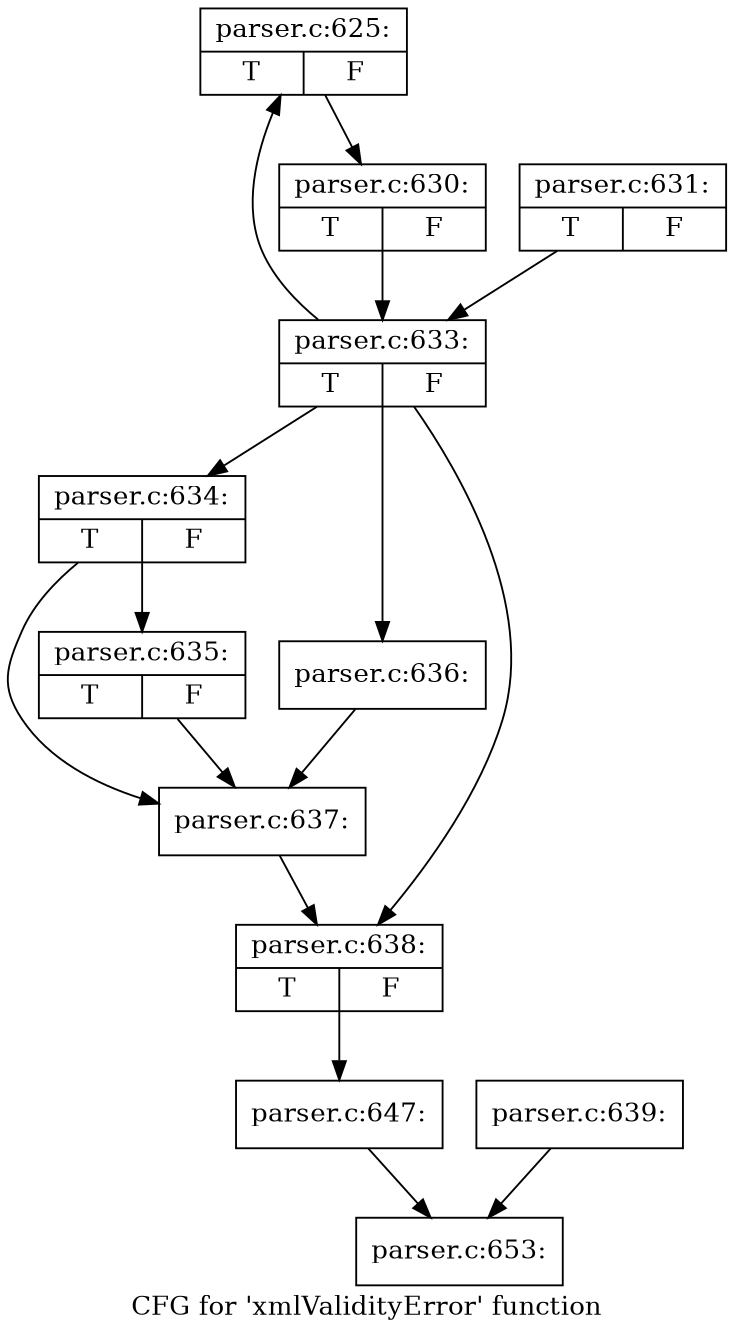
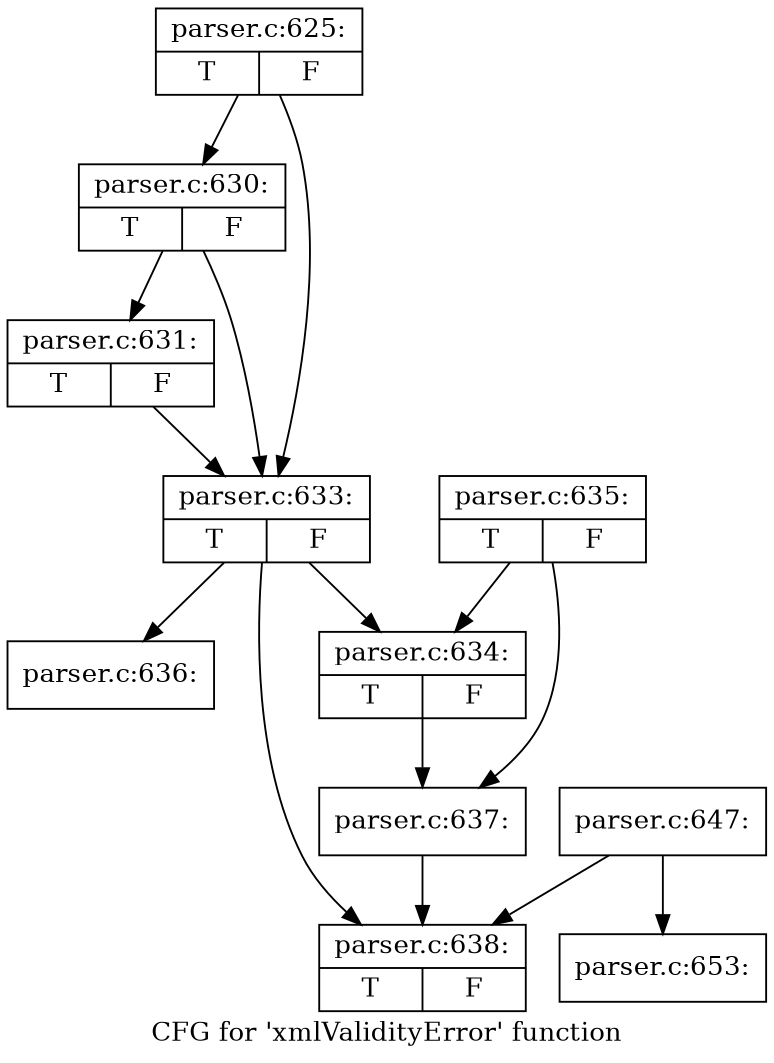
edge "parser.c:633:" -> "parser.c:625:": reversed
edge "parser.c:630:" -> "parser.c:631:": added
edge "parser.c:634:" -> "parser.c:635:": reversed
edge "parser.c:636:" -> "parser.c:637:": removed
edge "parser.c:638:" -> "parser.c:647:": reversed
node "parser.c:639:": removed
